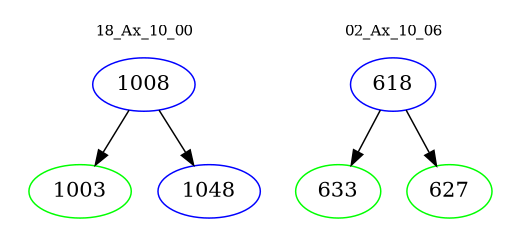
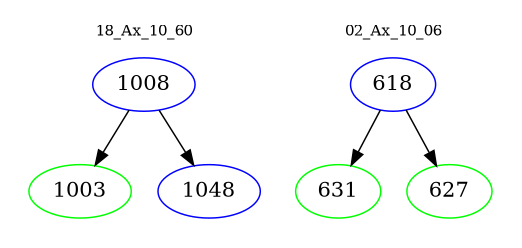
cluster "18_Ax_10_00": label "18_Ax_10_00" -> "18_Ax_10_60"
node "633": label "633" -> "631"
